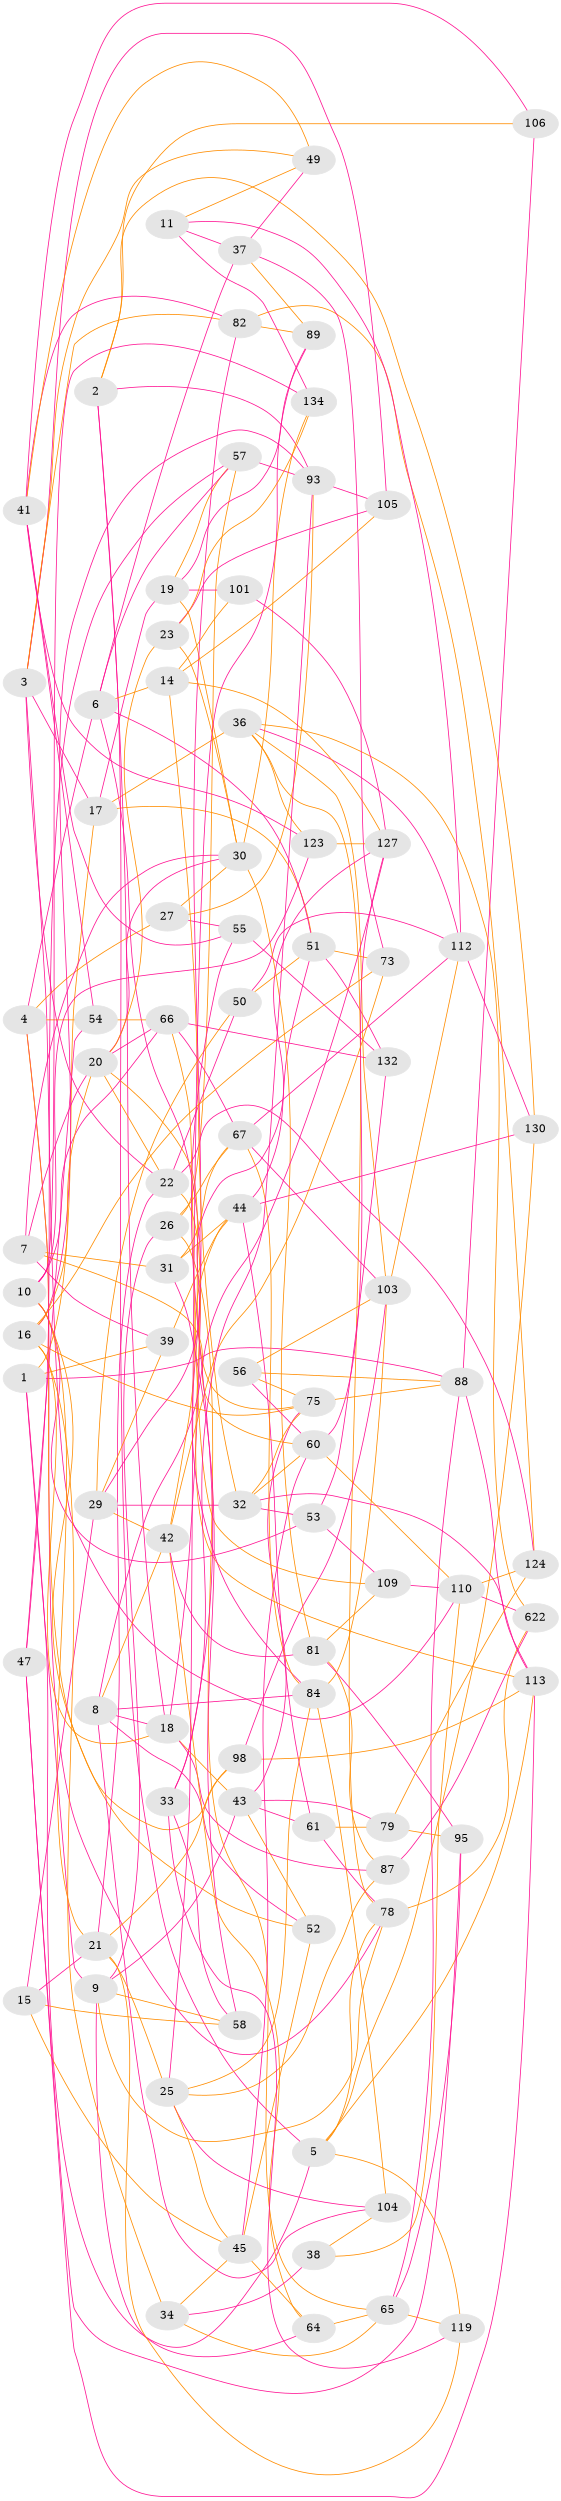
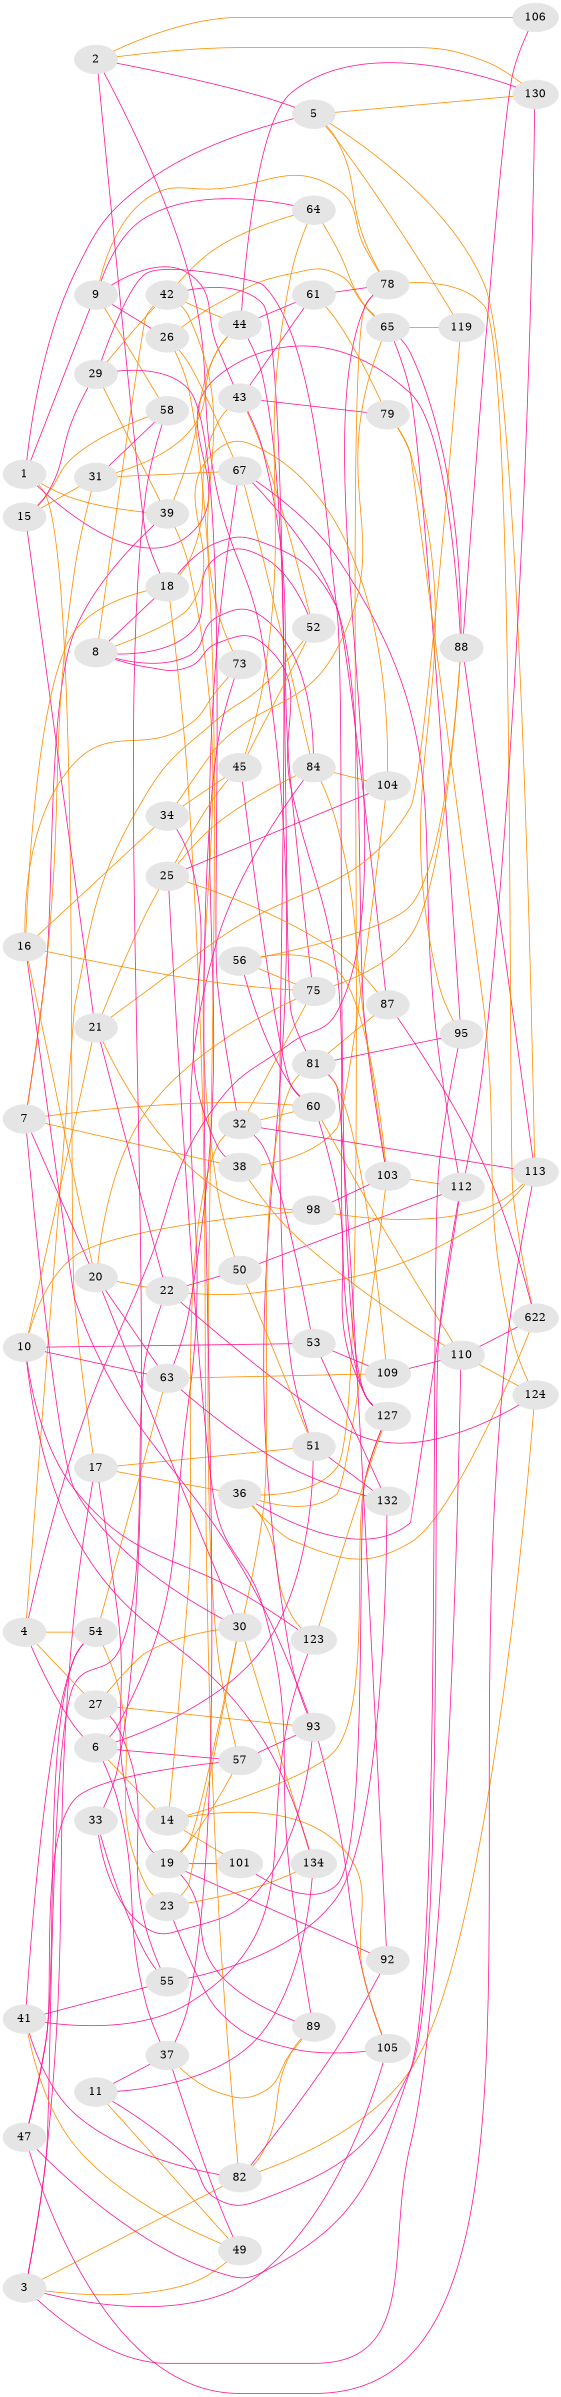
edge "106" -- "41": removed
edge "23" -- "20": now "23" -- "54"
edge "82" -- "18": color deeppink -> darkorange
edge "51" -- "73": removed
node "66": label "66" -> "63"
edge "7" -- "38": added
edge "50" -- "29": now "50" -- "39"
node "92": added
edge "8" -- "104": color deeppink -> darkorange
edge "15" -- "45": now "15" -- "31"
edge "33" -- "119": removed
